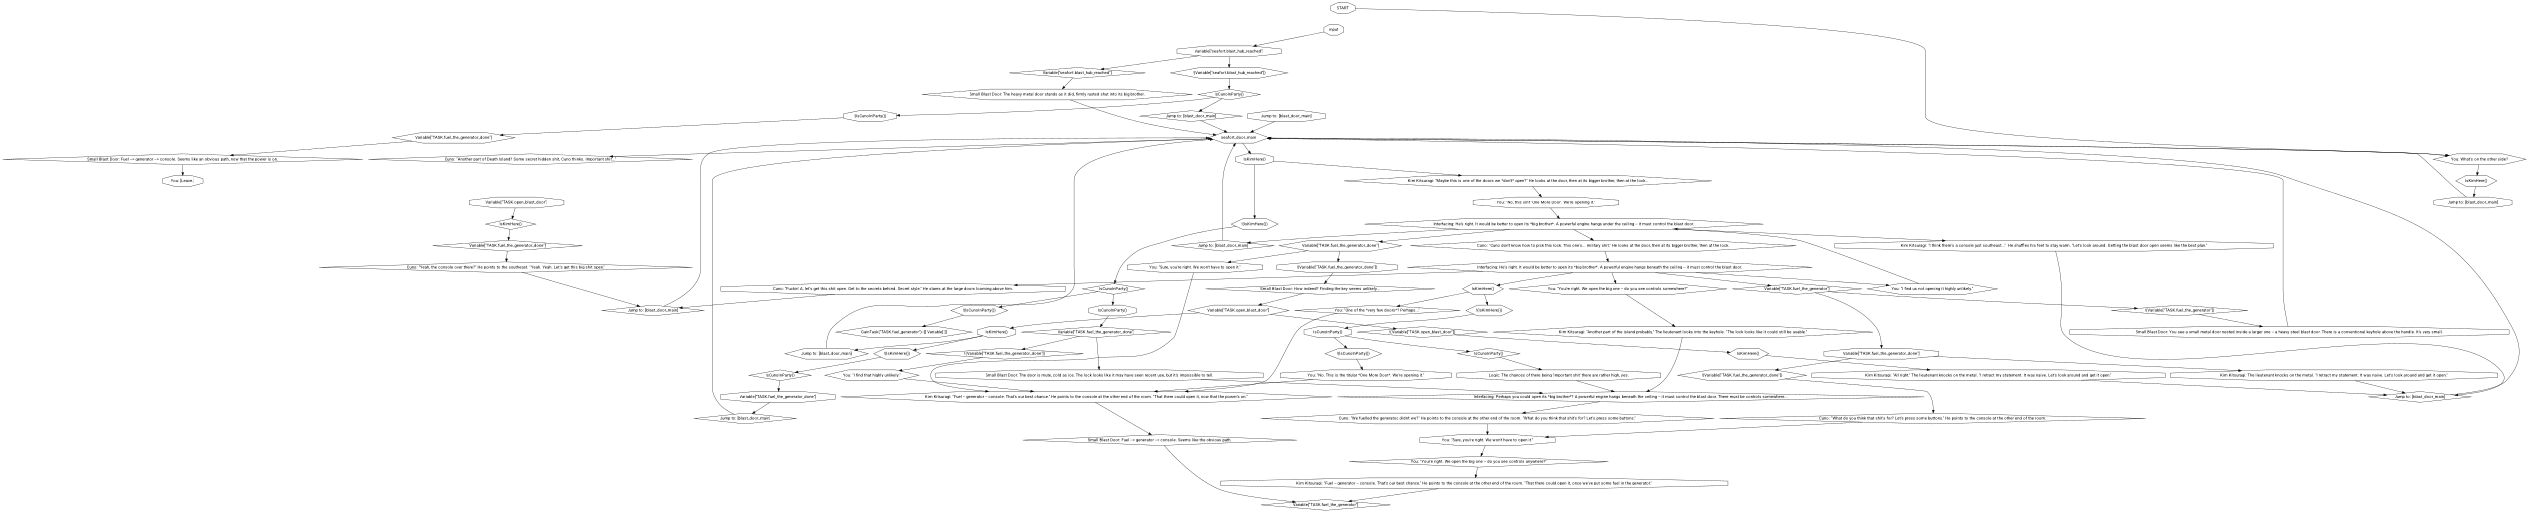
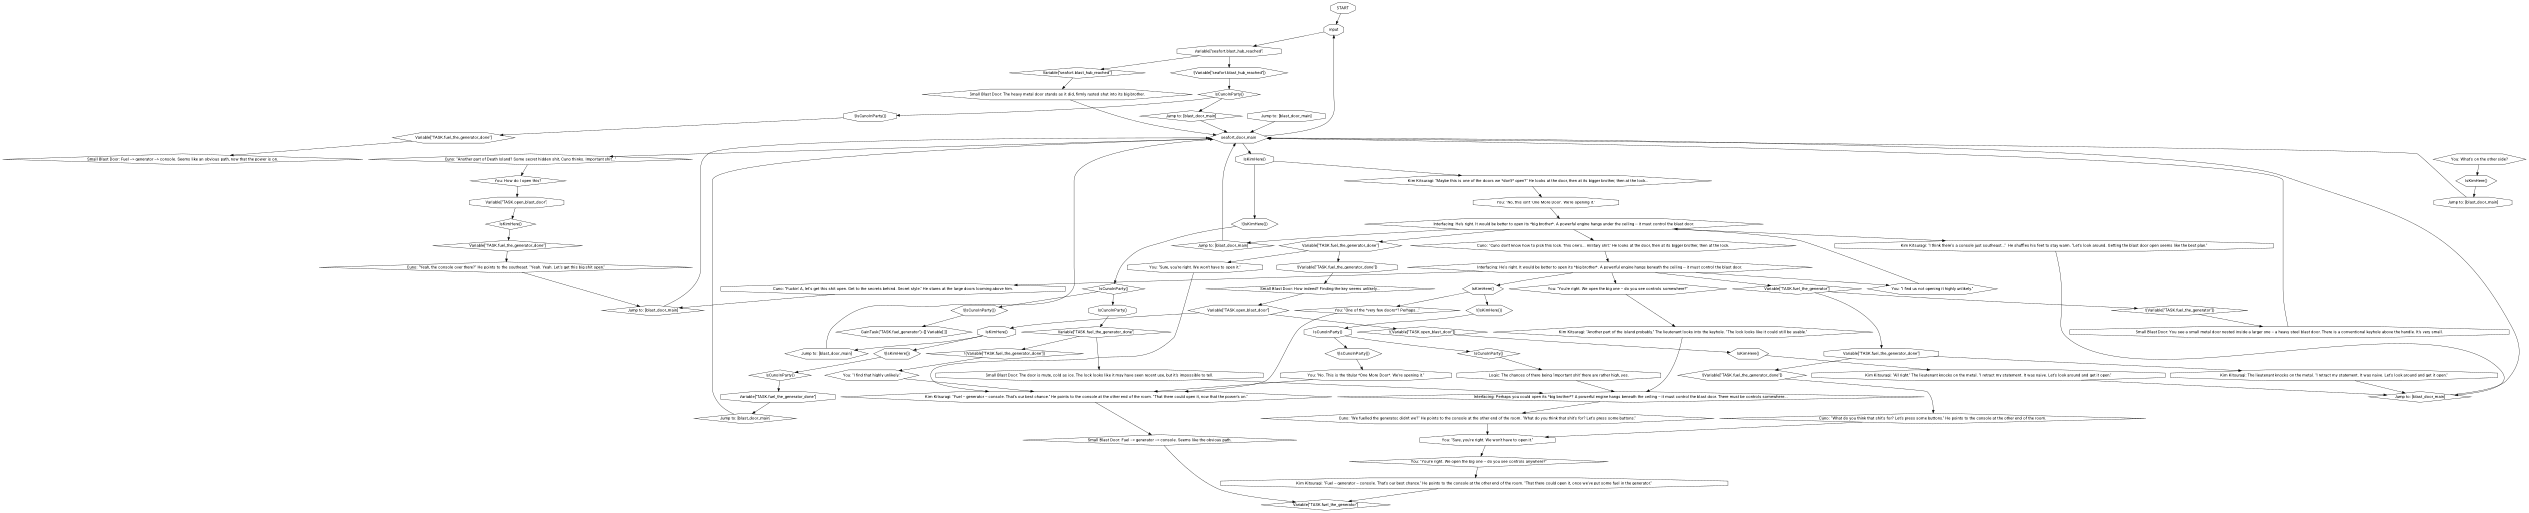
edge "START" -> "You: What's on the other side?": now "START" -> "input"
edge "seafort_door_main" -> "You: What's on the other side?": now "seafort_door_main" -> "input"
node "You: [Leave.]": removed
node "You: How do I open this?": added
